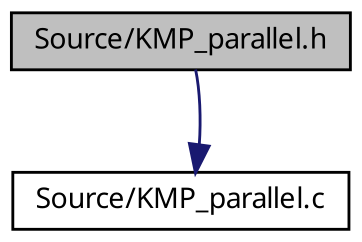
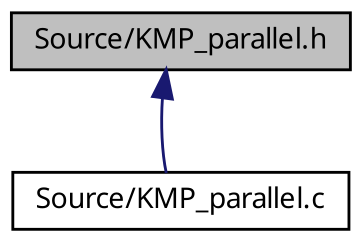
edge "Source/KMP_parallel.h" -> "Source/KMP_parallel.c": reversed
